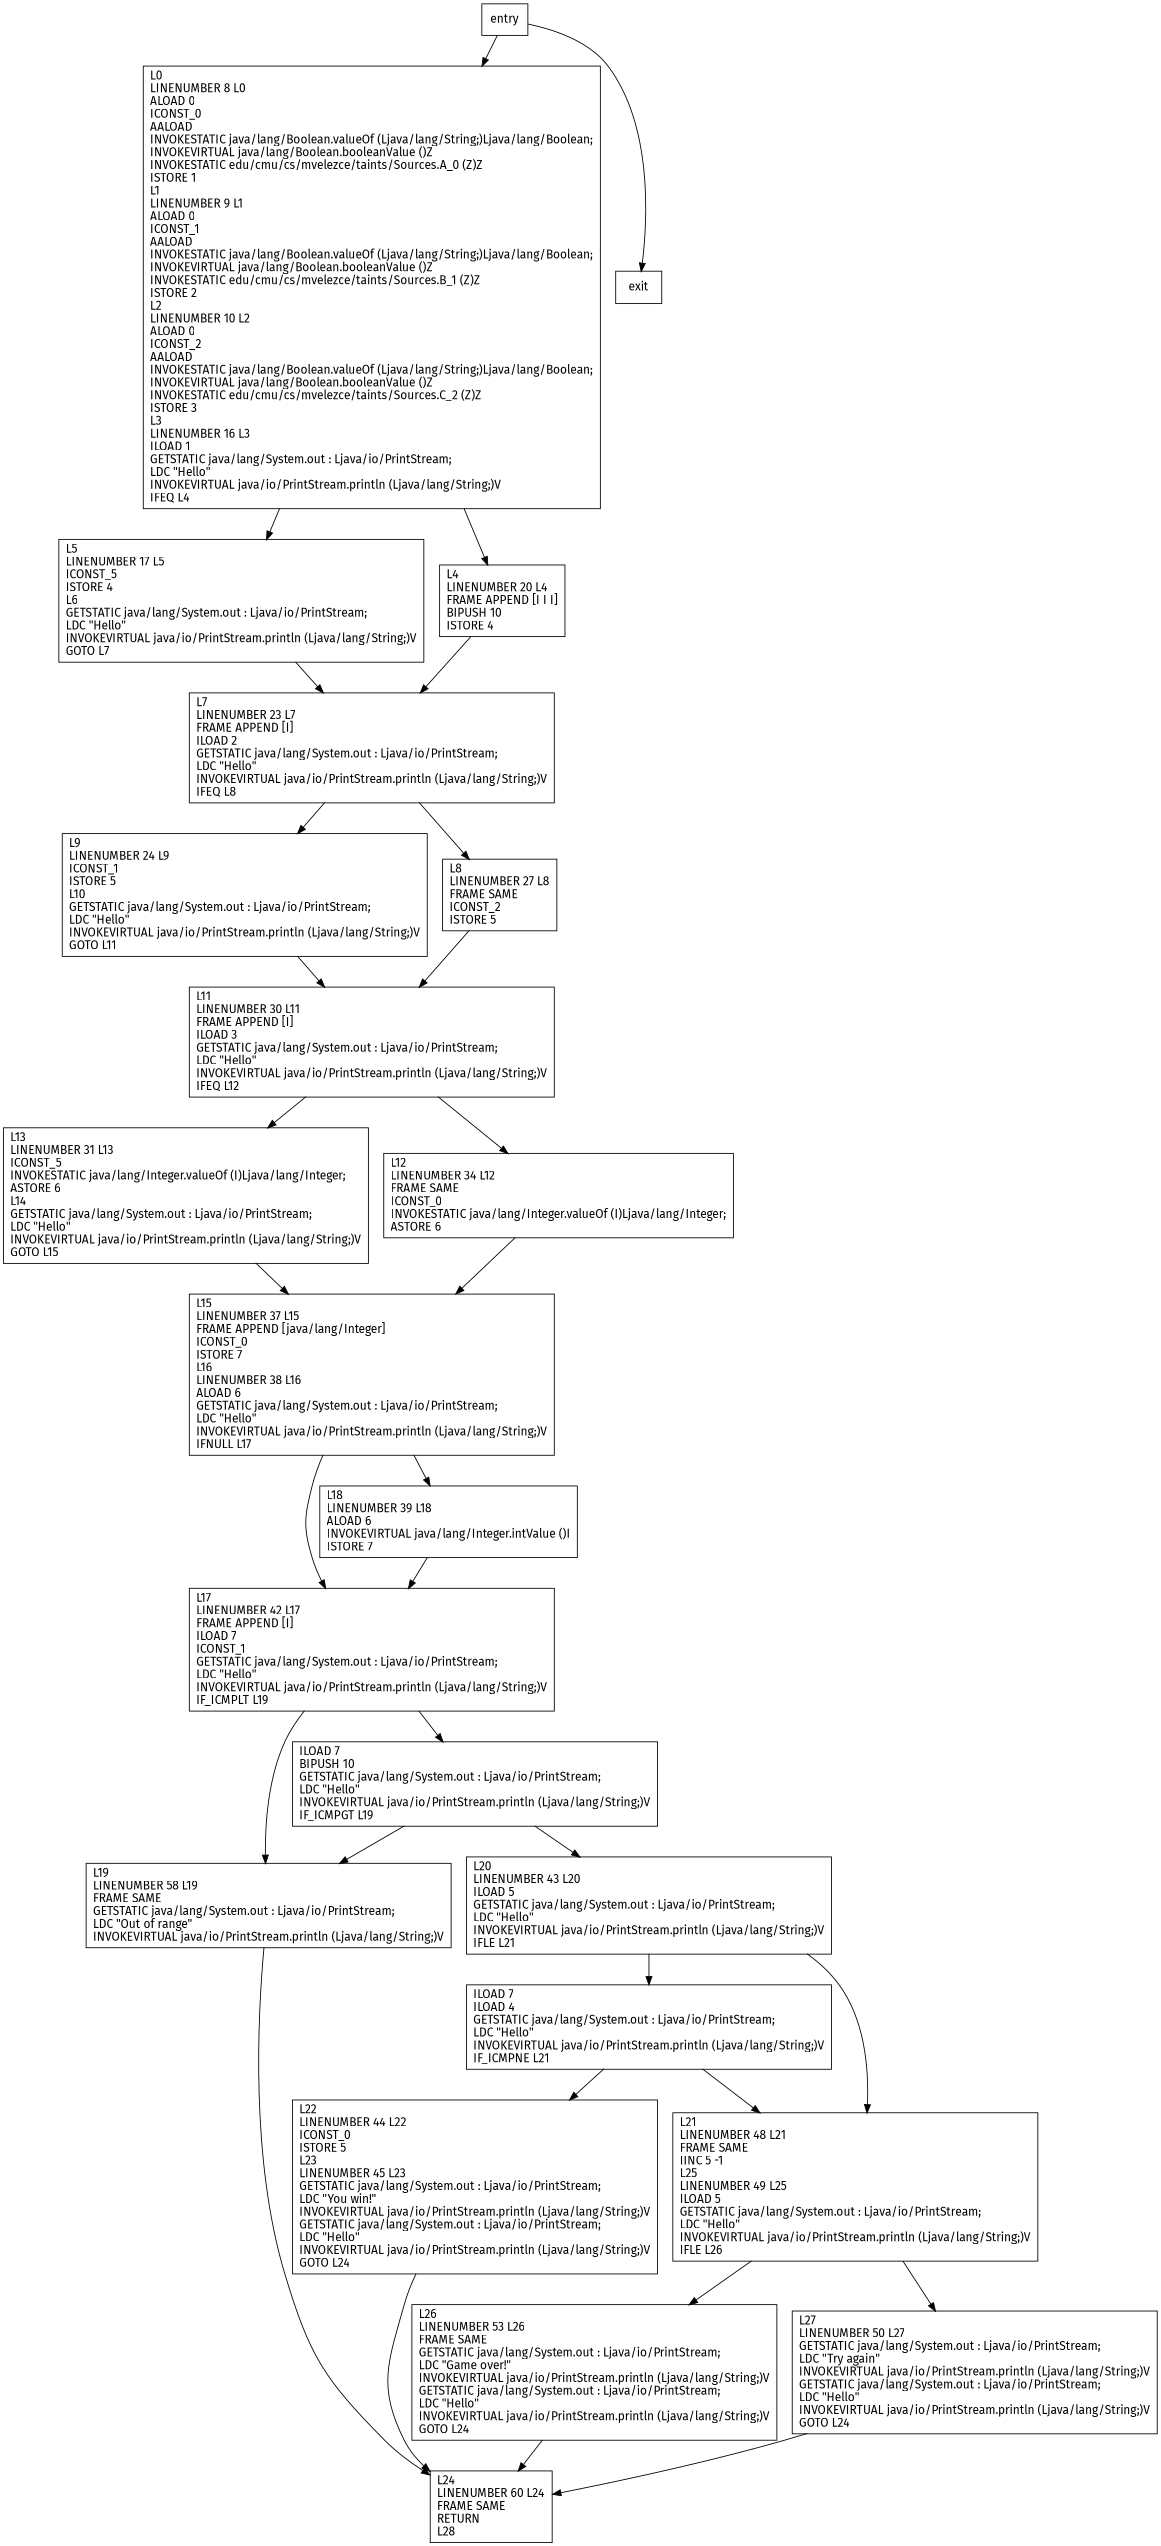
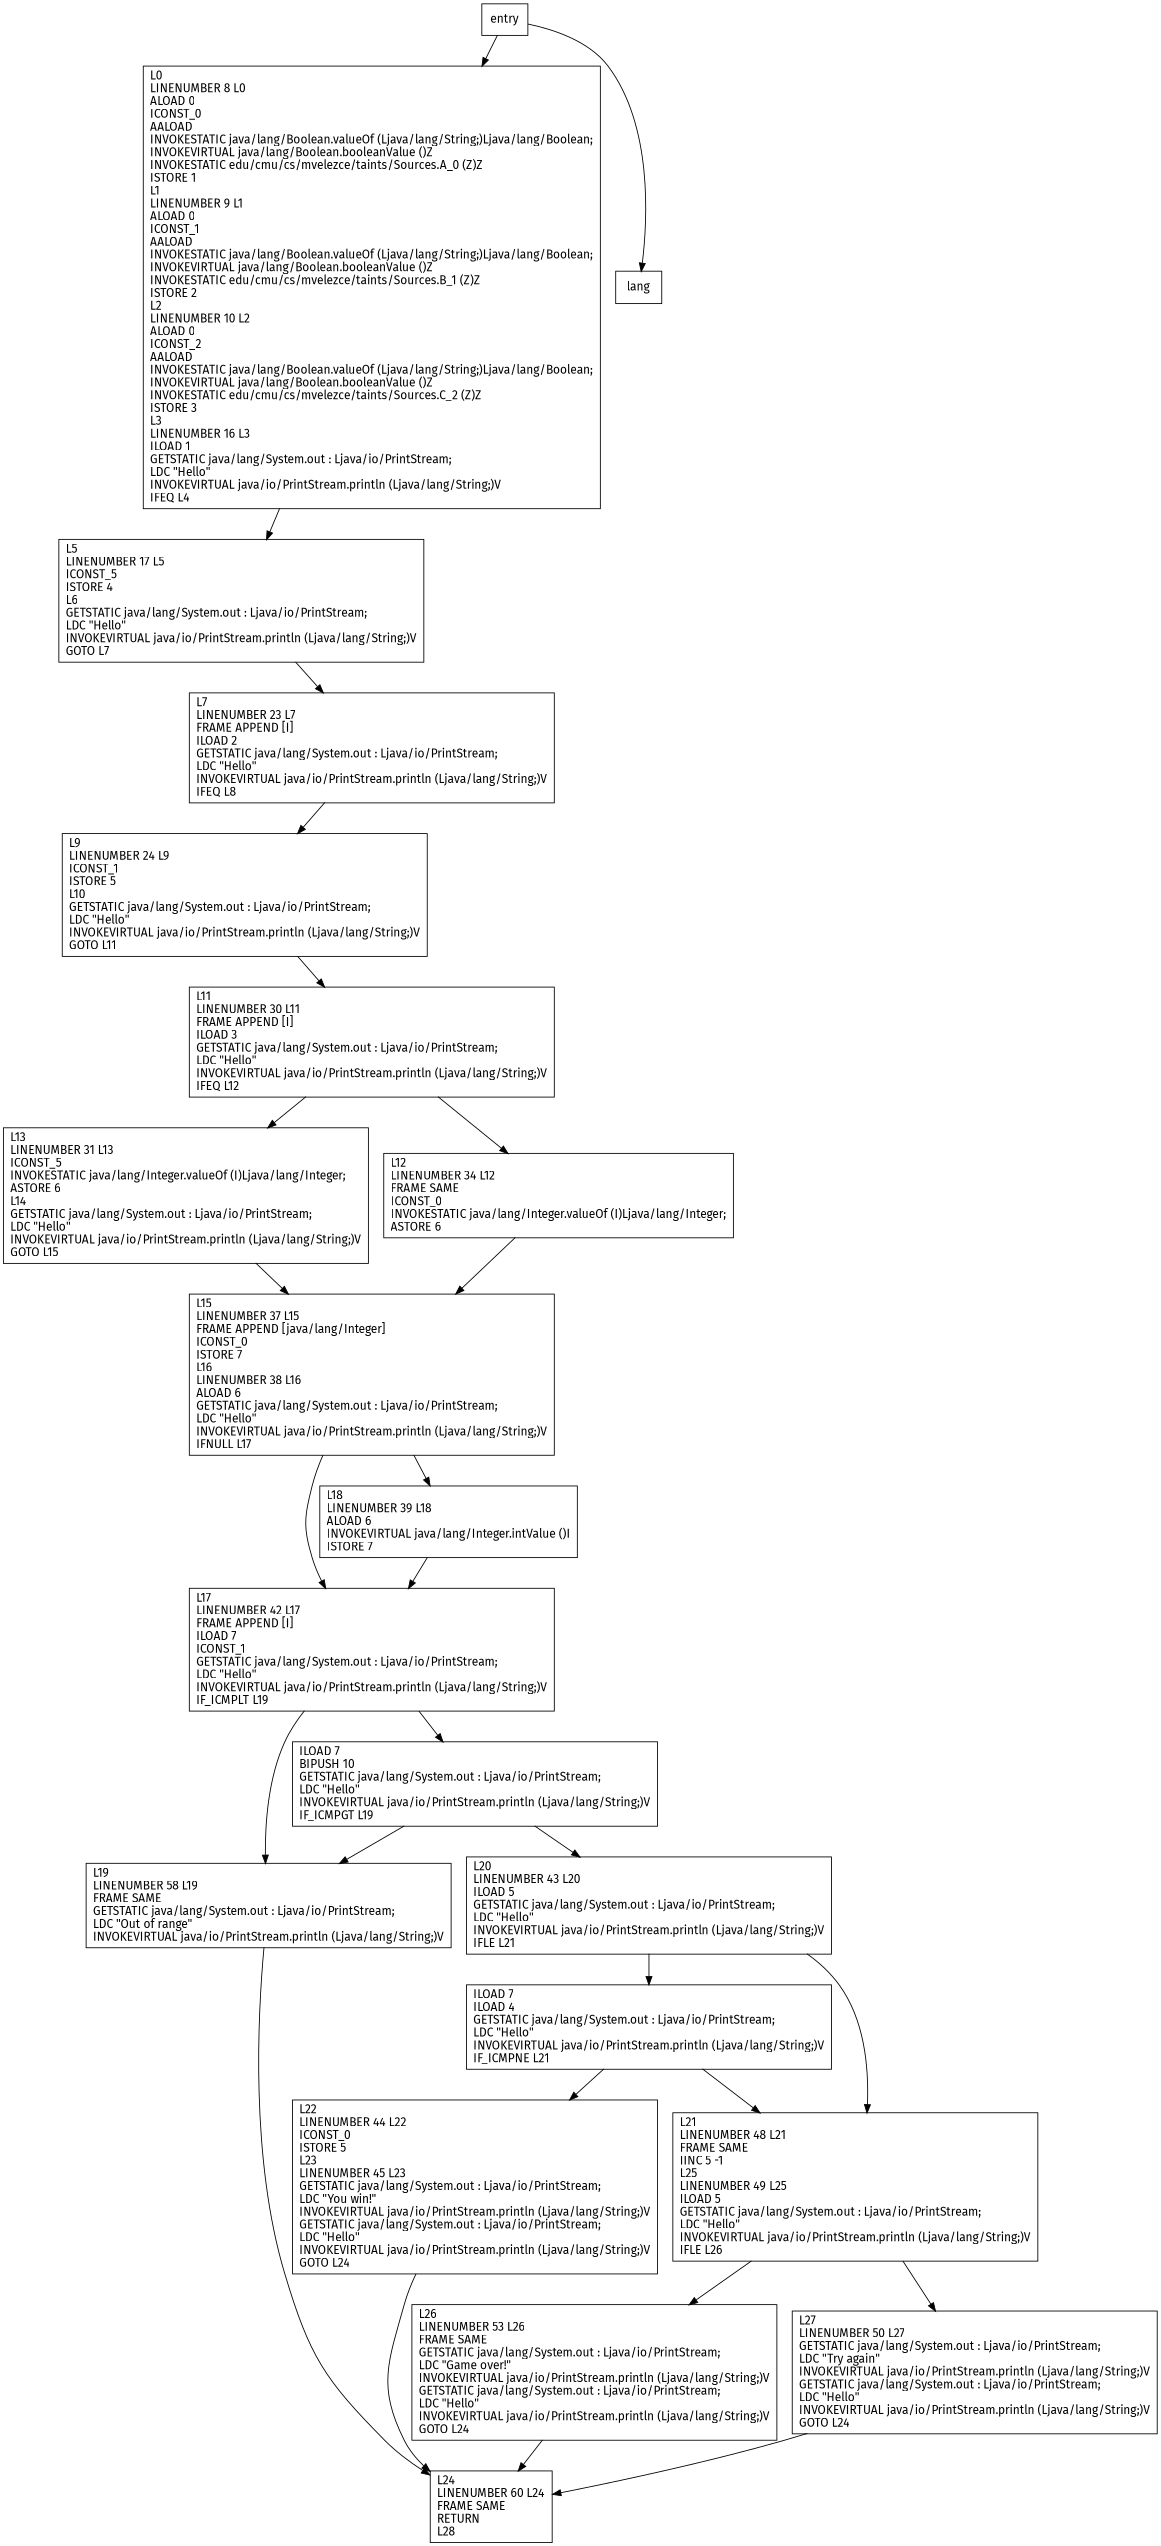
node "exit": label "exit" -> "lang"
node "L4 LINENUMBER 20 L4 FRAME APPEND [I I I] BIPUSH 10 ISTORE 4": removed
node "L8 LINENUMBER 27 L8 FRAME SAME ICONST_2 ISTORE 5": removed
